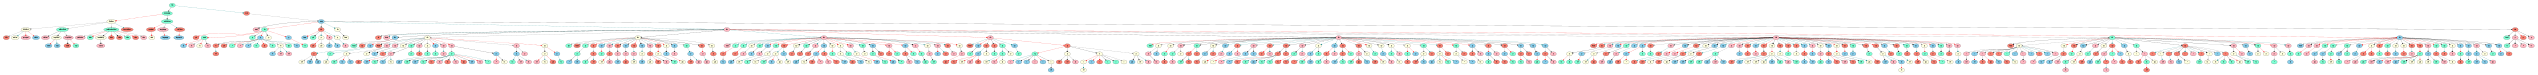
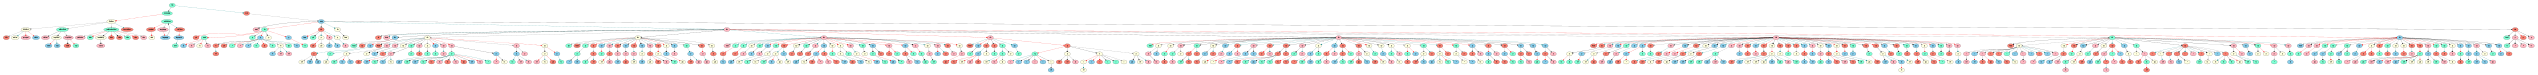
edge "teiHeader" -> "profileDesc": now "language" -> "profileDesc"
node "term": added
